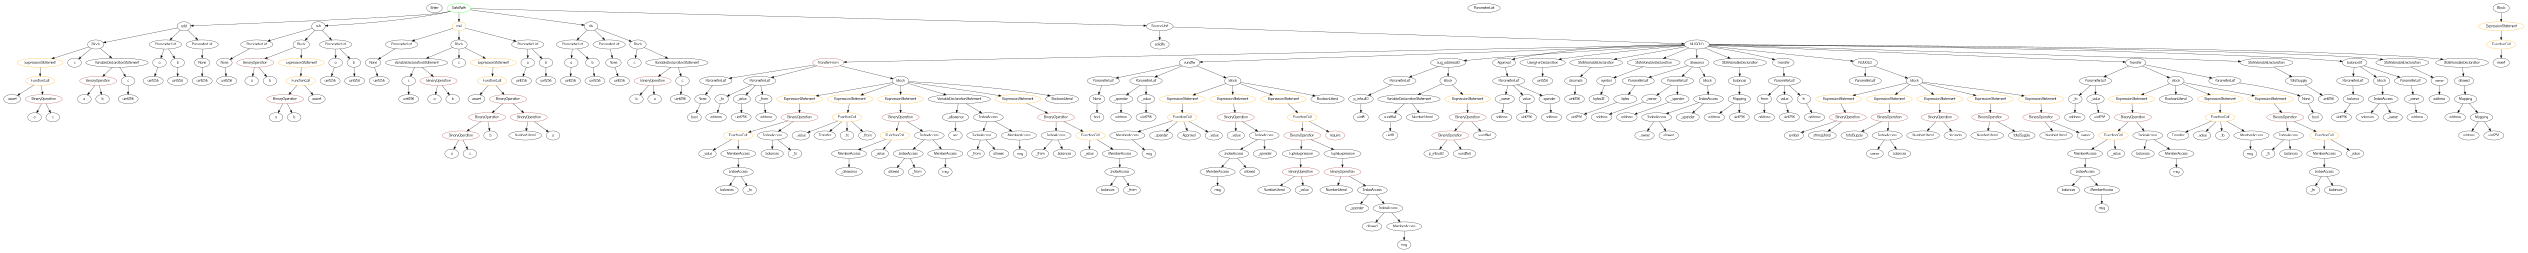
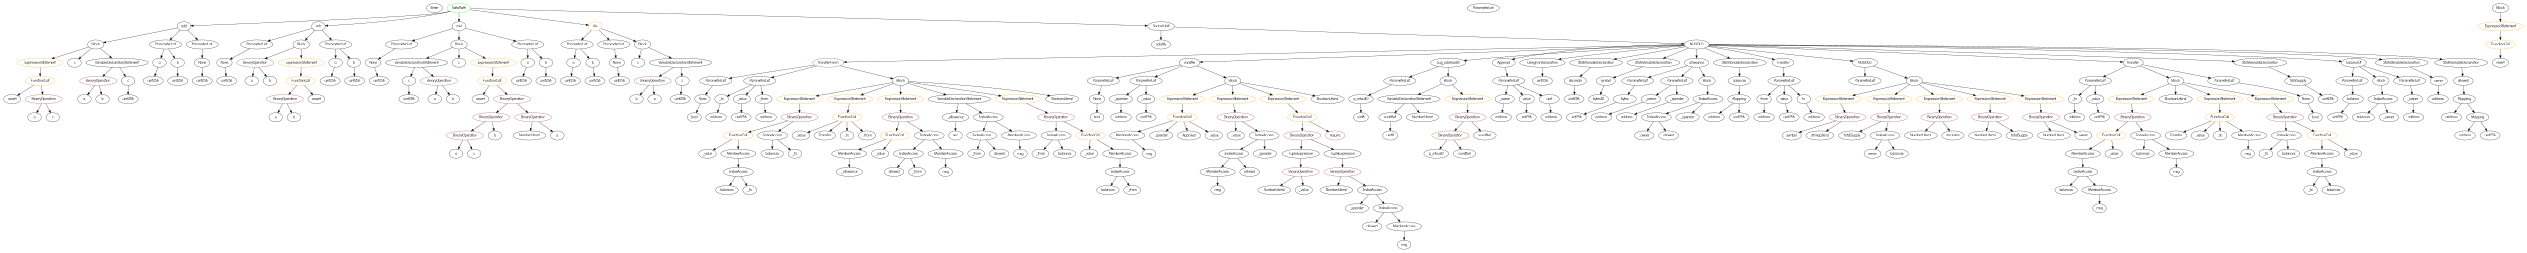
node "mul": color orange -> black
node "div": color black -> orange
node "spender": label "spender" -> "uint"
